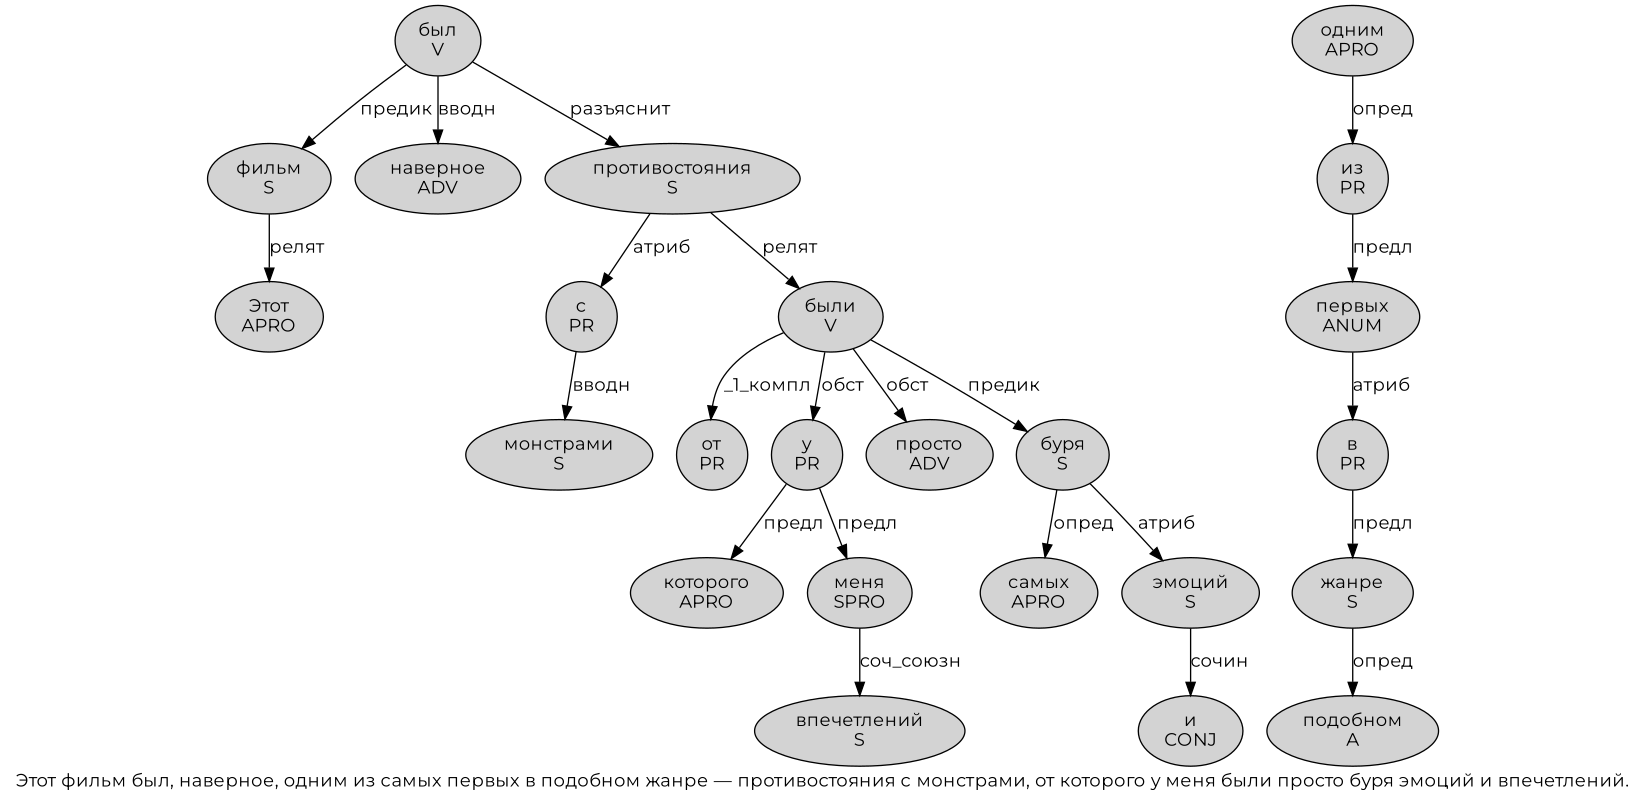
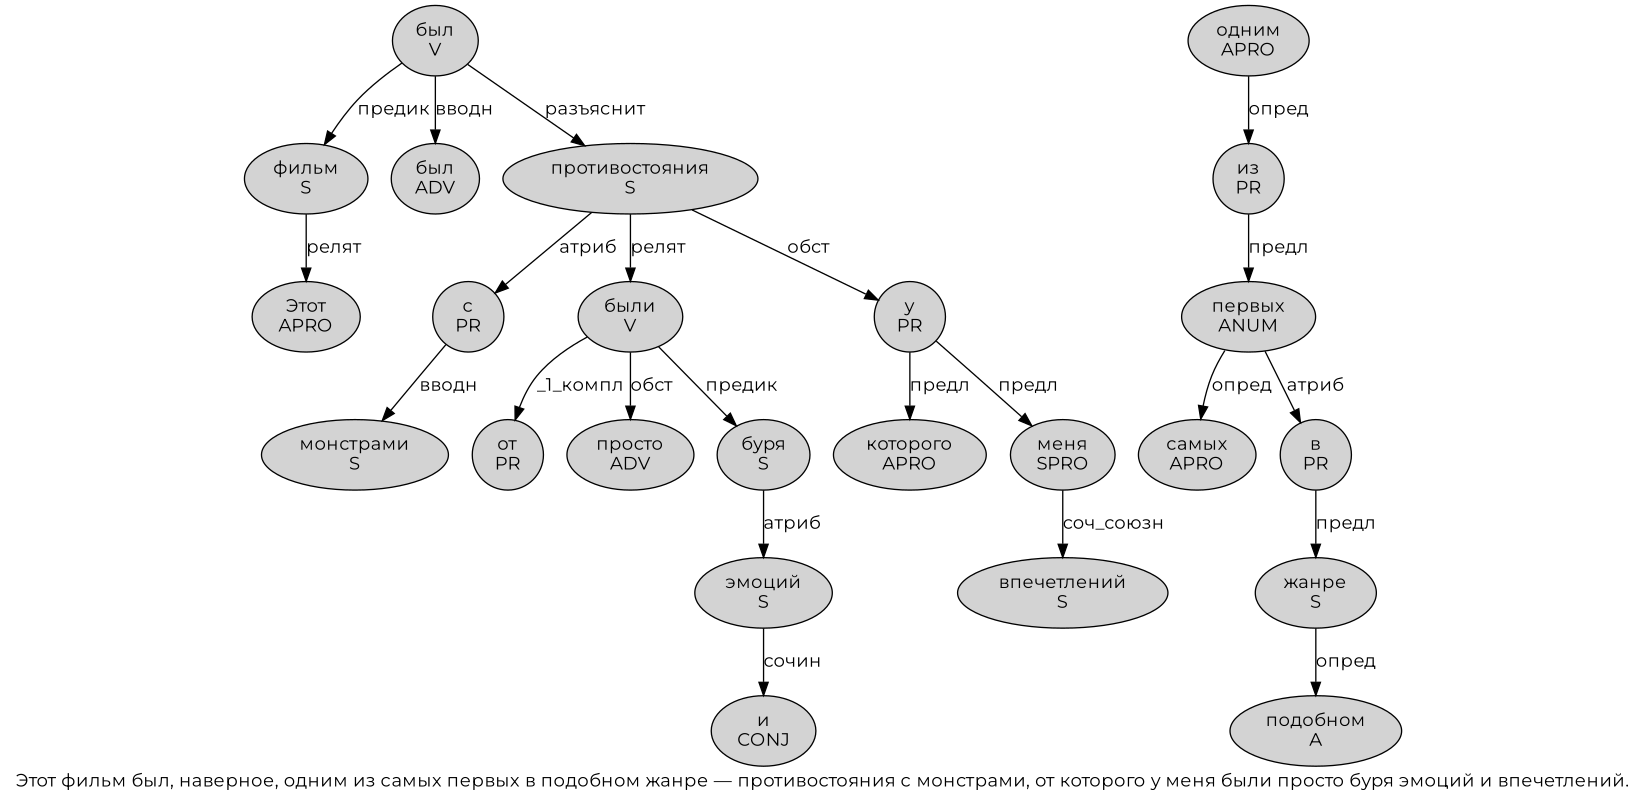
node "наверное ADV": label "наверное ADV" -> "был ADV"
edge "были V" -> "у PR": now "противостояния S" -> "у PR"
edge "буря S" -> "самых APRO": now "первых ANUM" -> "самых APRO"
